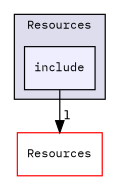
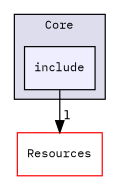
cluster "Resources": label "Resources" -> "Core"
